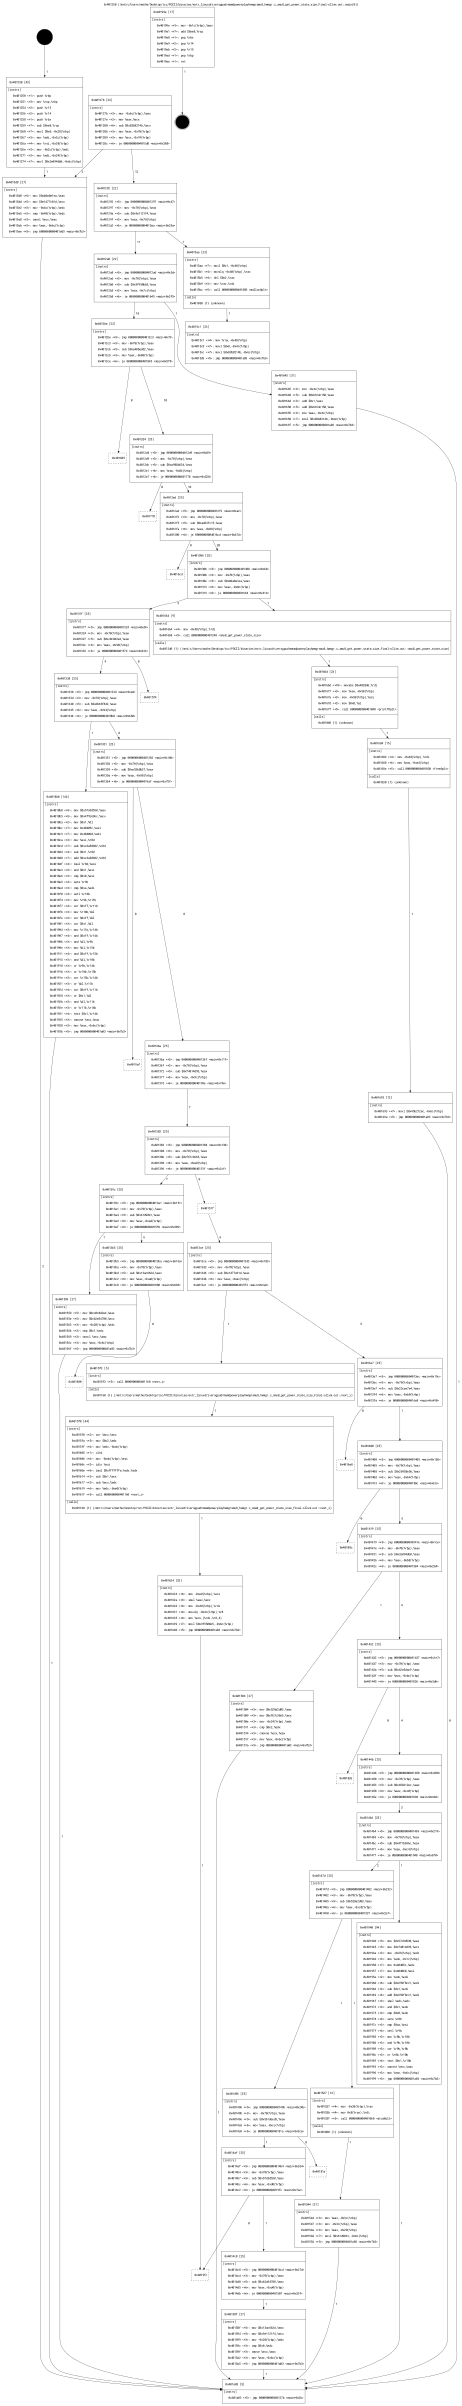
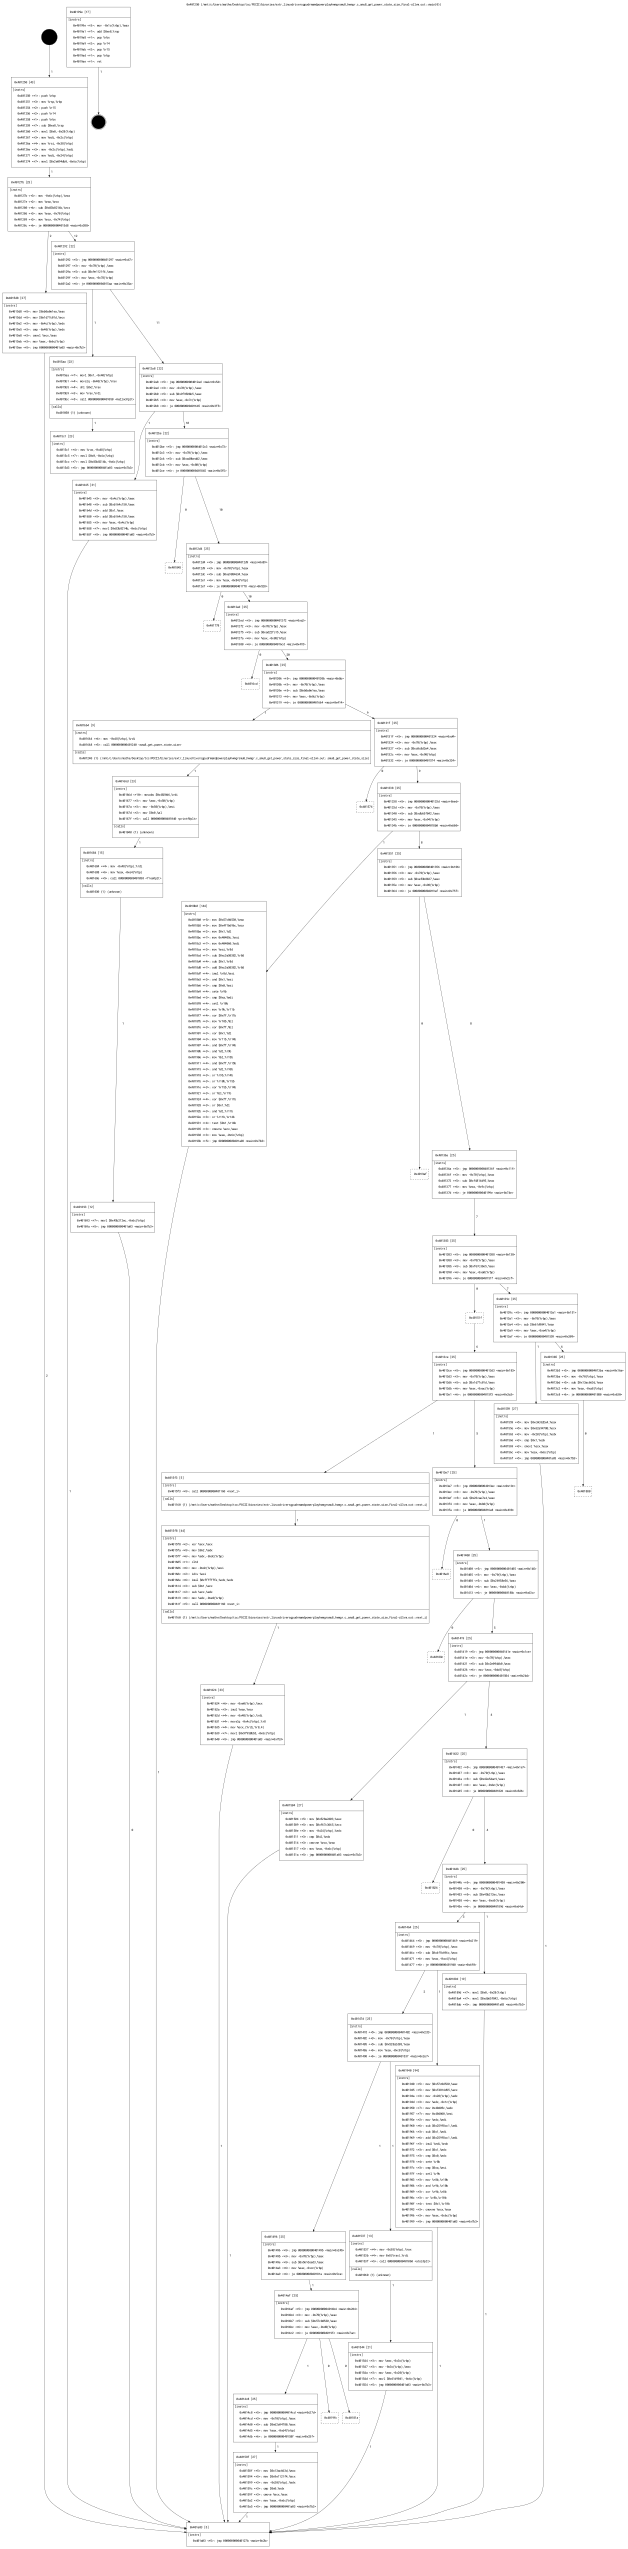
edge "0x401250 [43]" -> "0x4015d8 [27]": now "0x401250 [43]" -> "0x40127b [23]"
edge "0x401624 [33]" -> "0x4019fc": now "0x401624 [33]" -> "0x401a03 [5]"
node "0x40189d [19]": added
edge "0x401496 [25]" -> "0x40181a": now "0x4014af [25]" -> "0x40181a"
